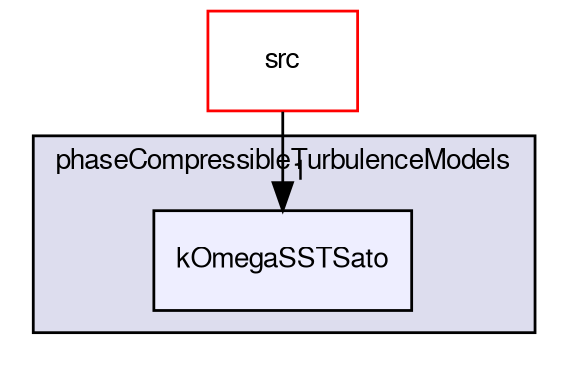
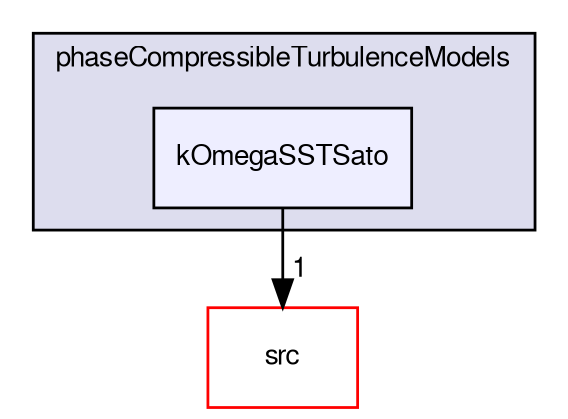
edge "src" -> "kOmegaSSTSato": reversed
